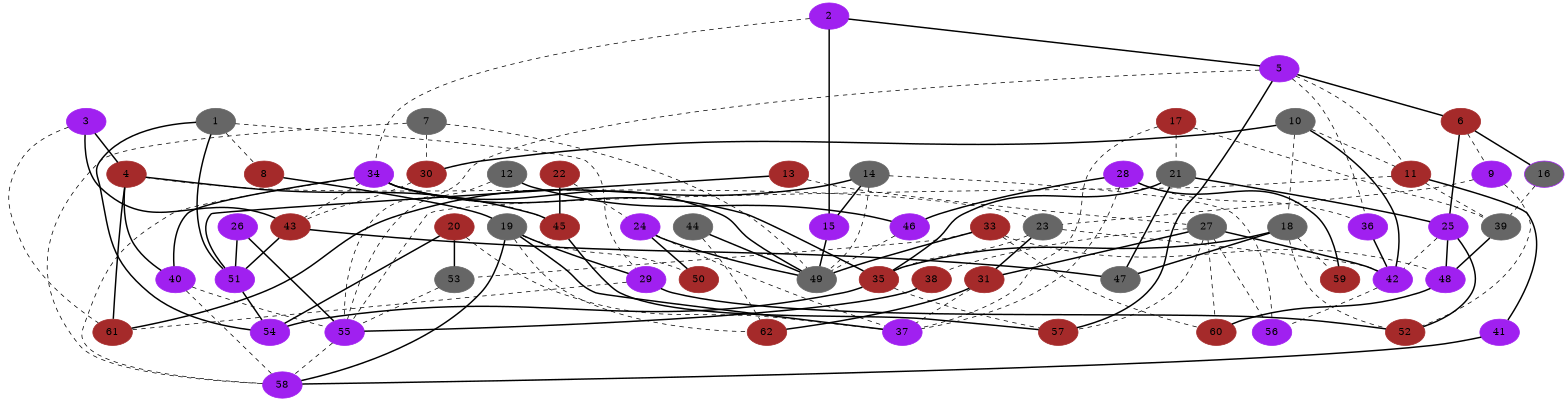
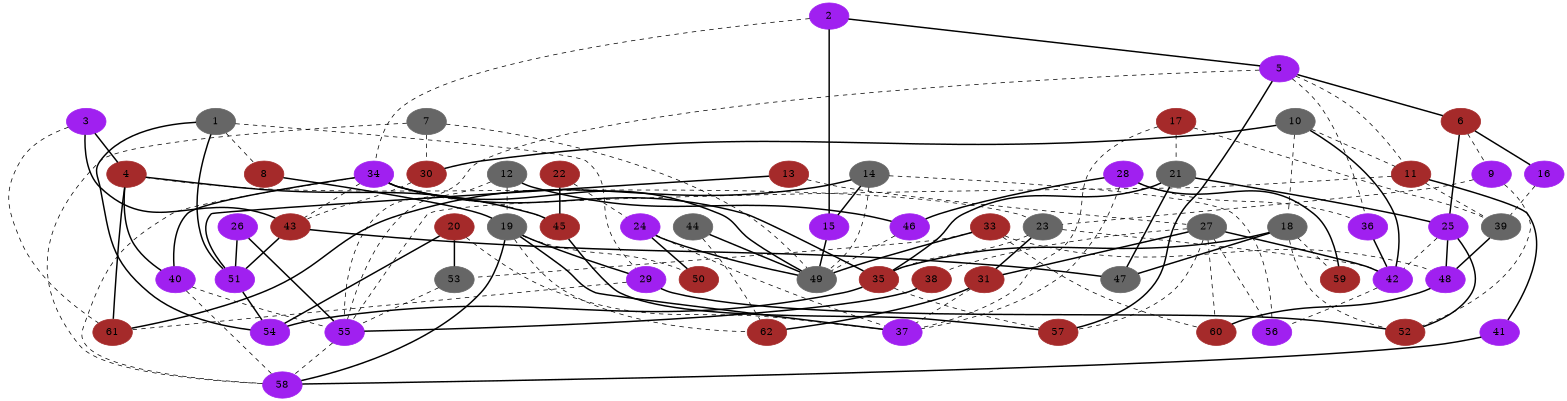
node "16": fillcolor gray40 -> purple
edge "12" -- "19": added
